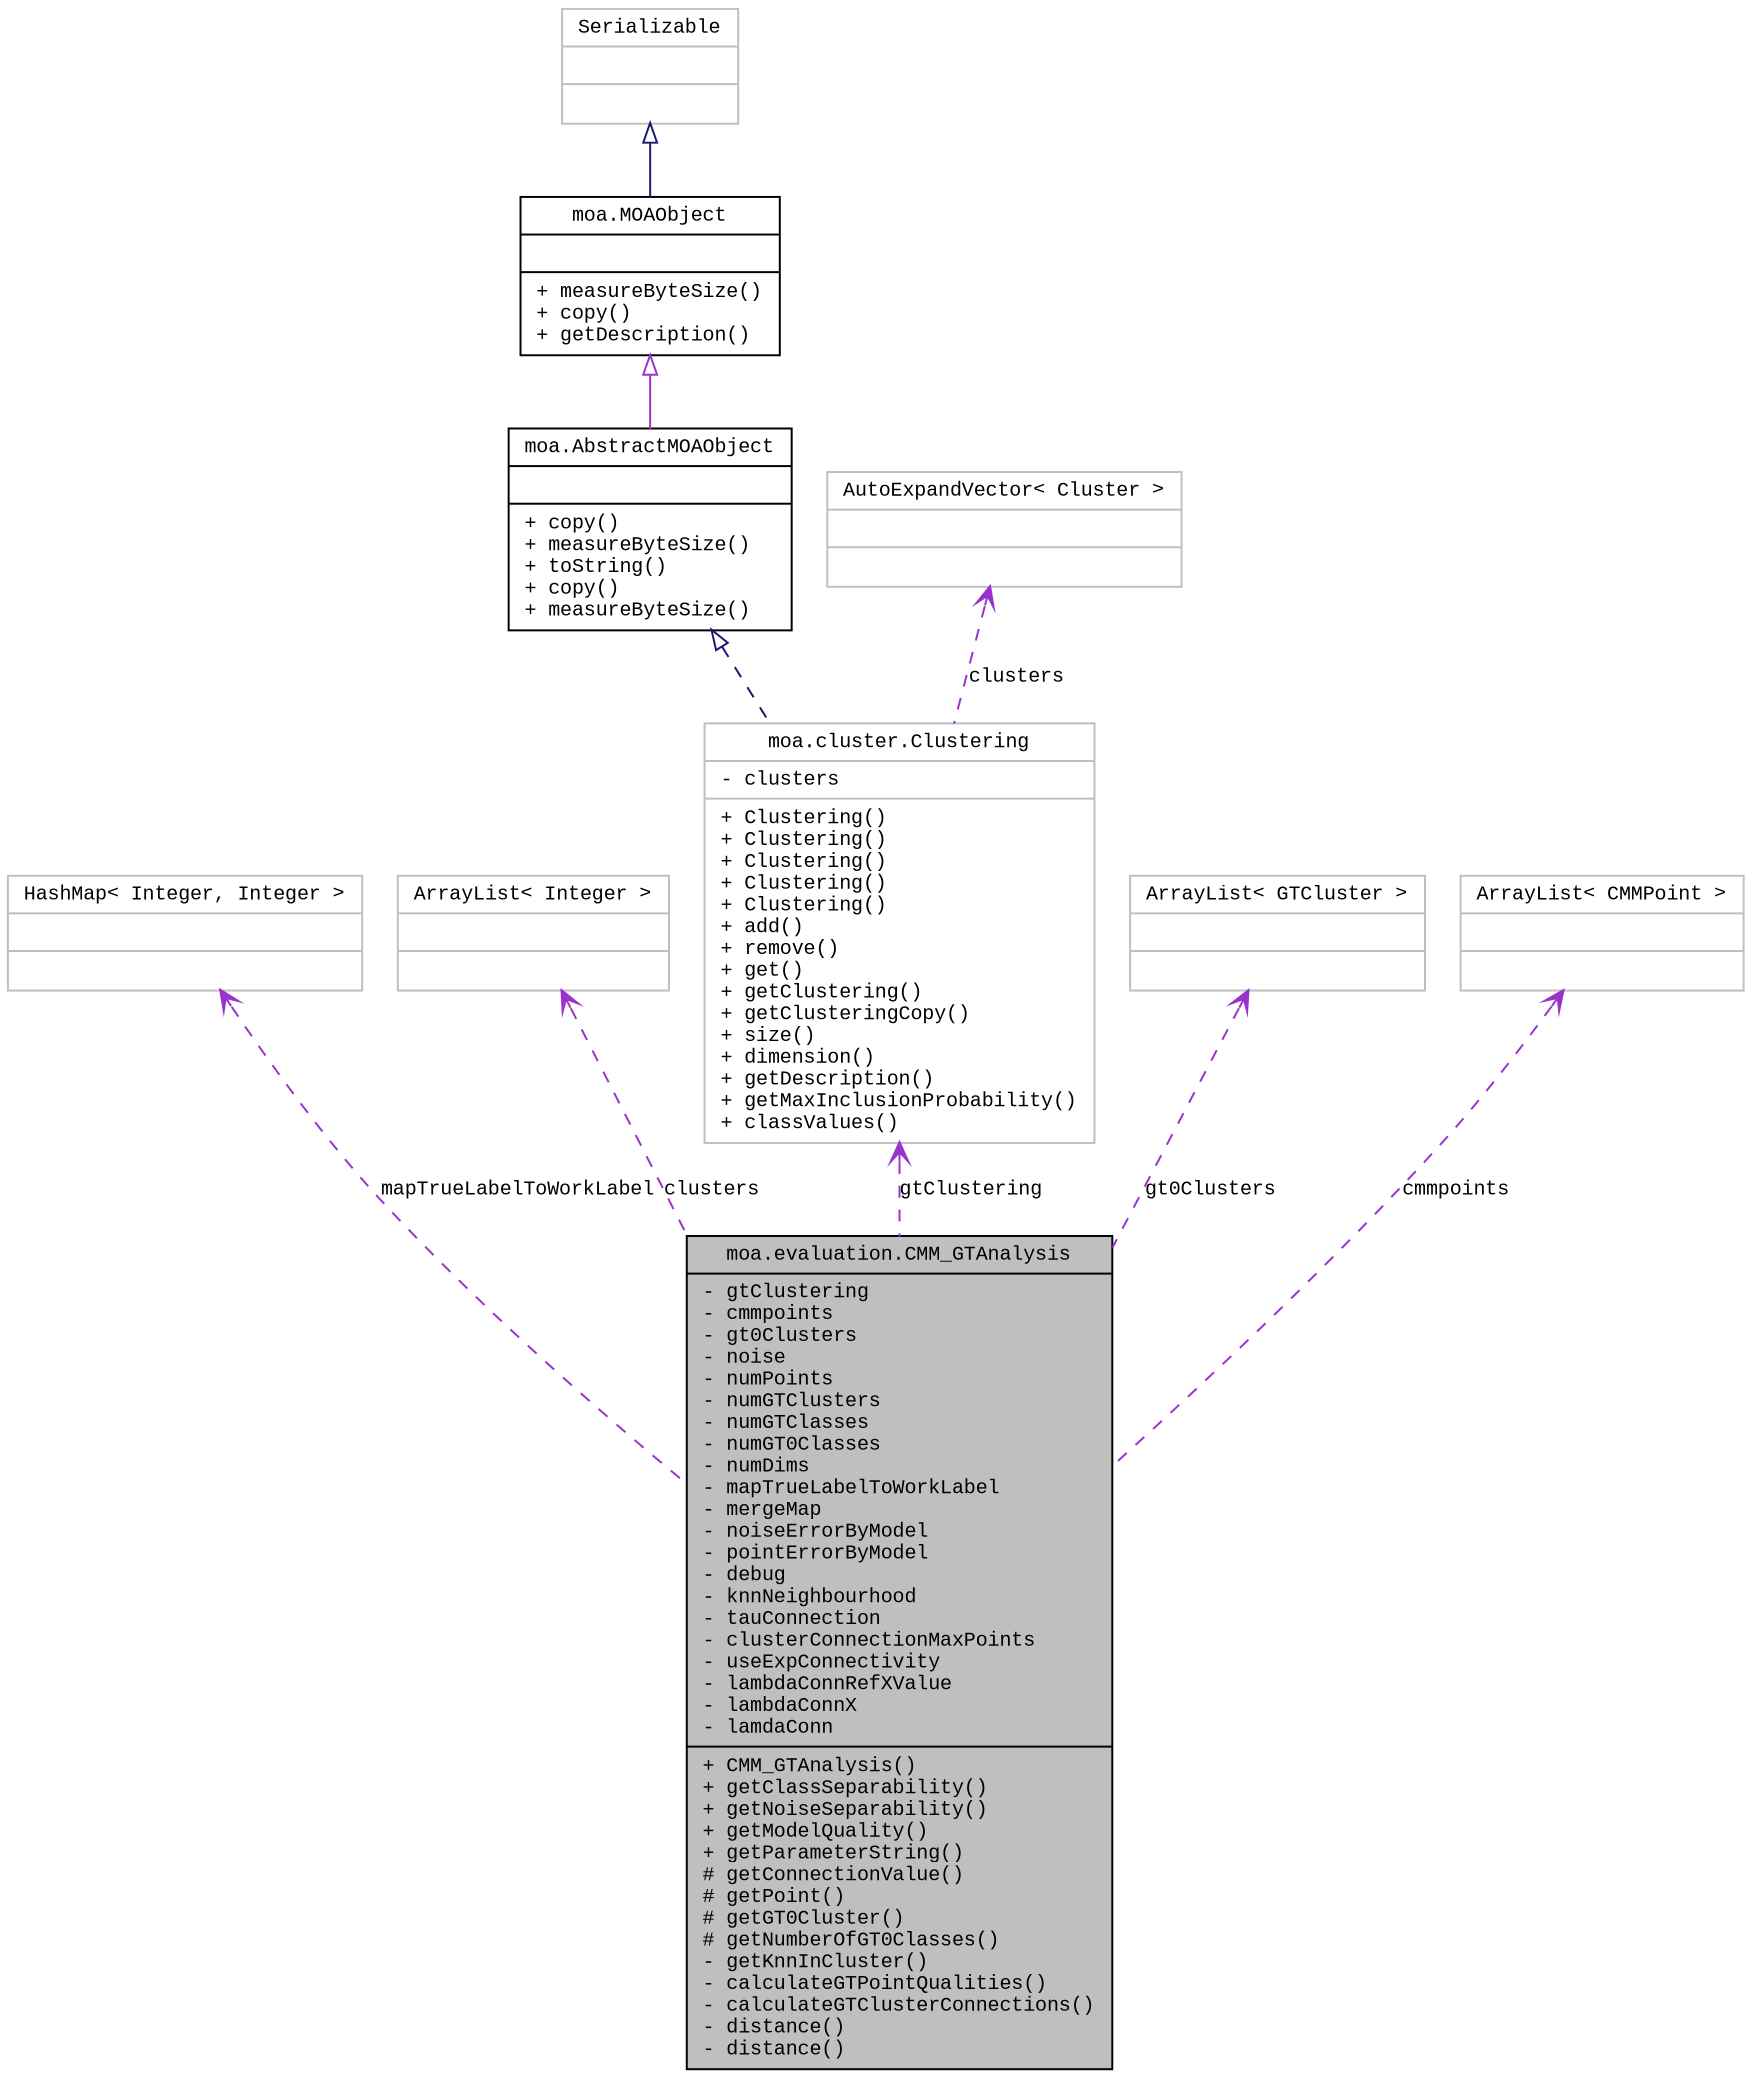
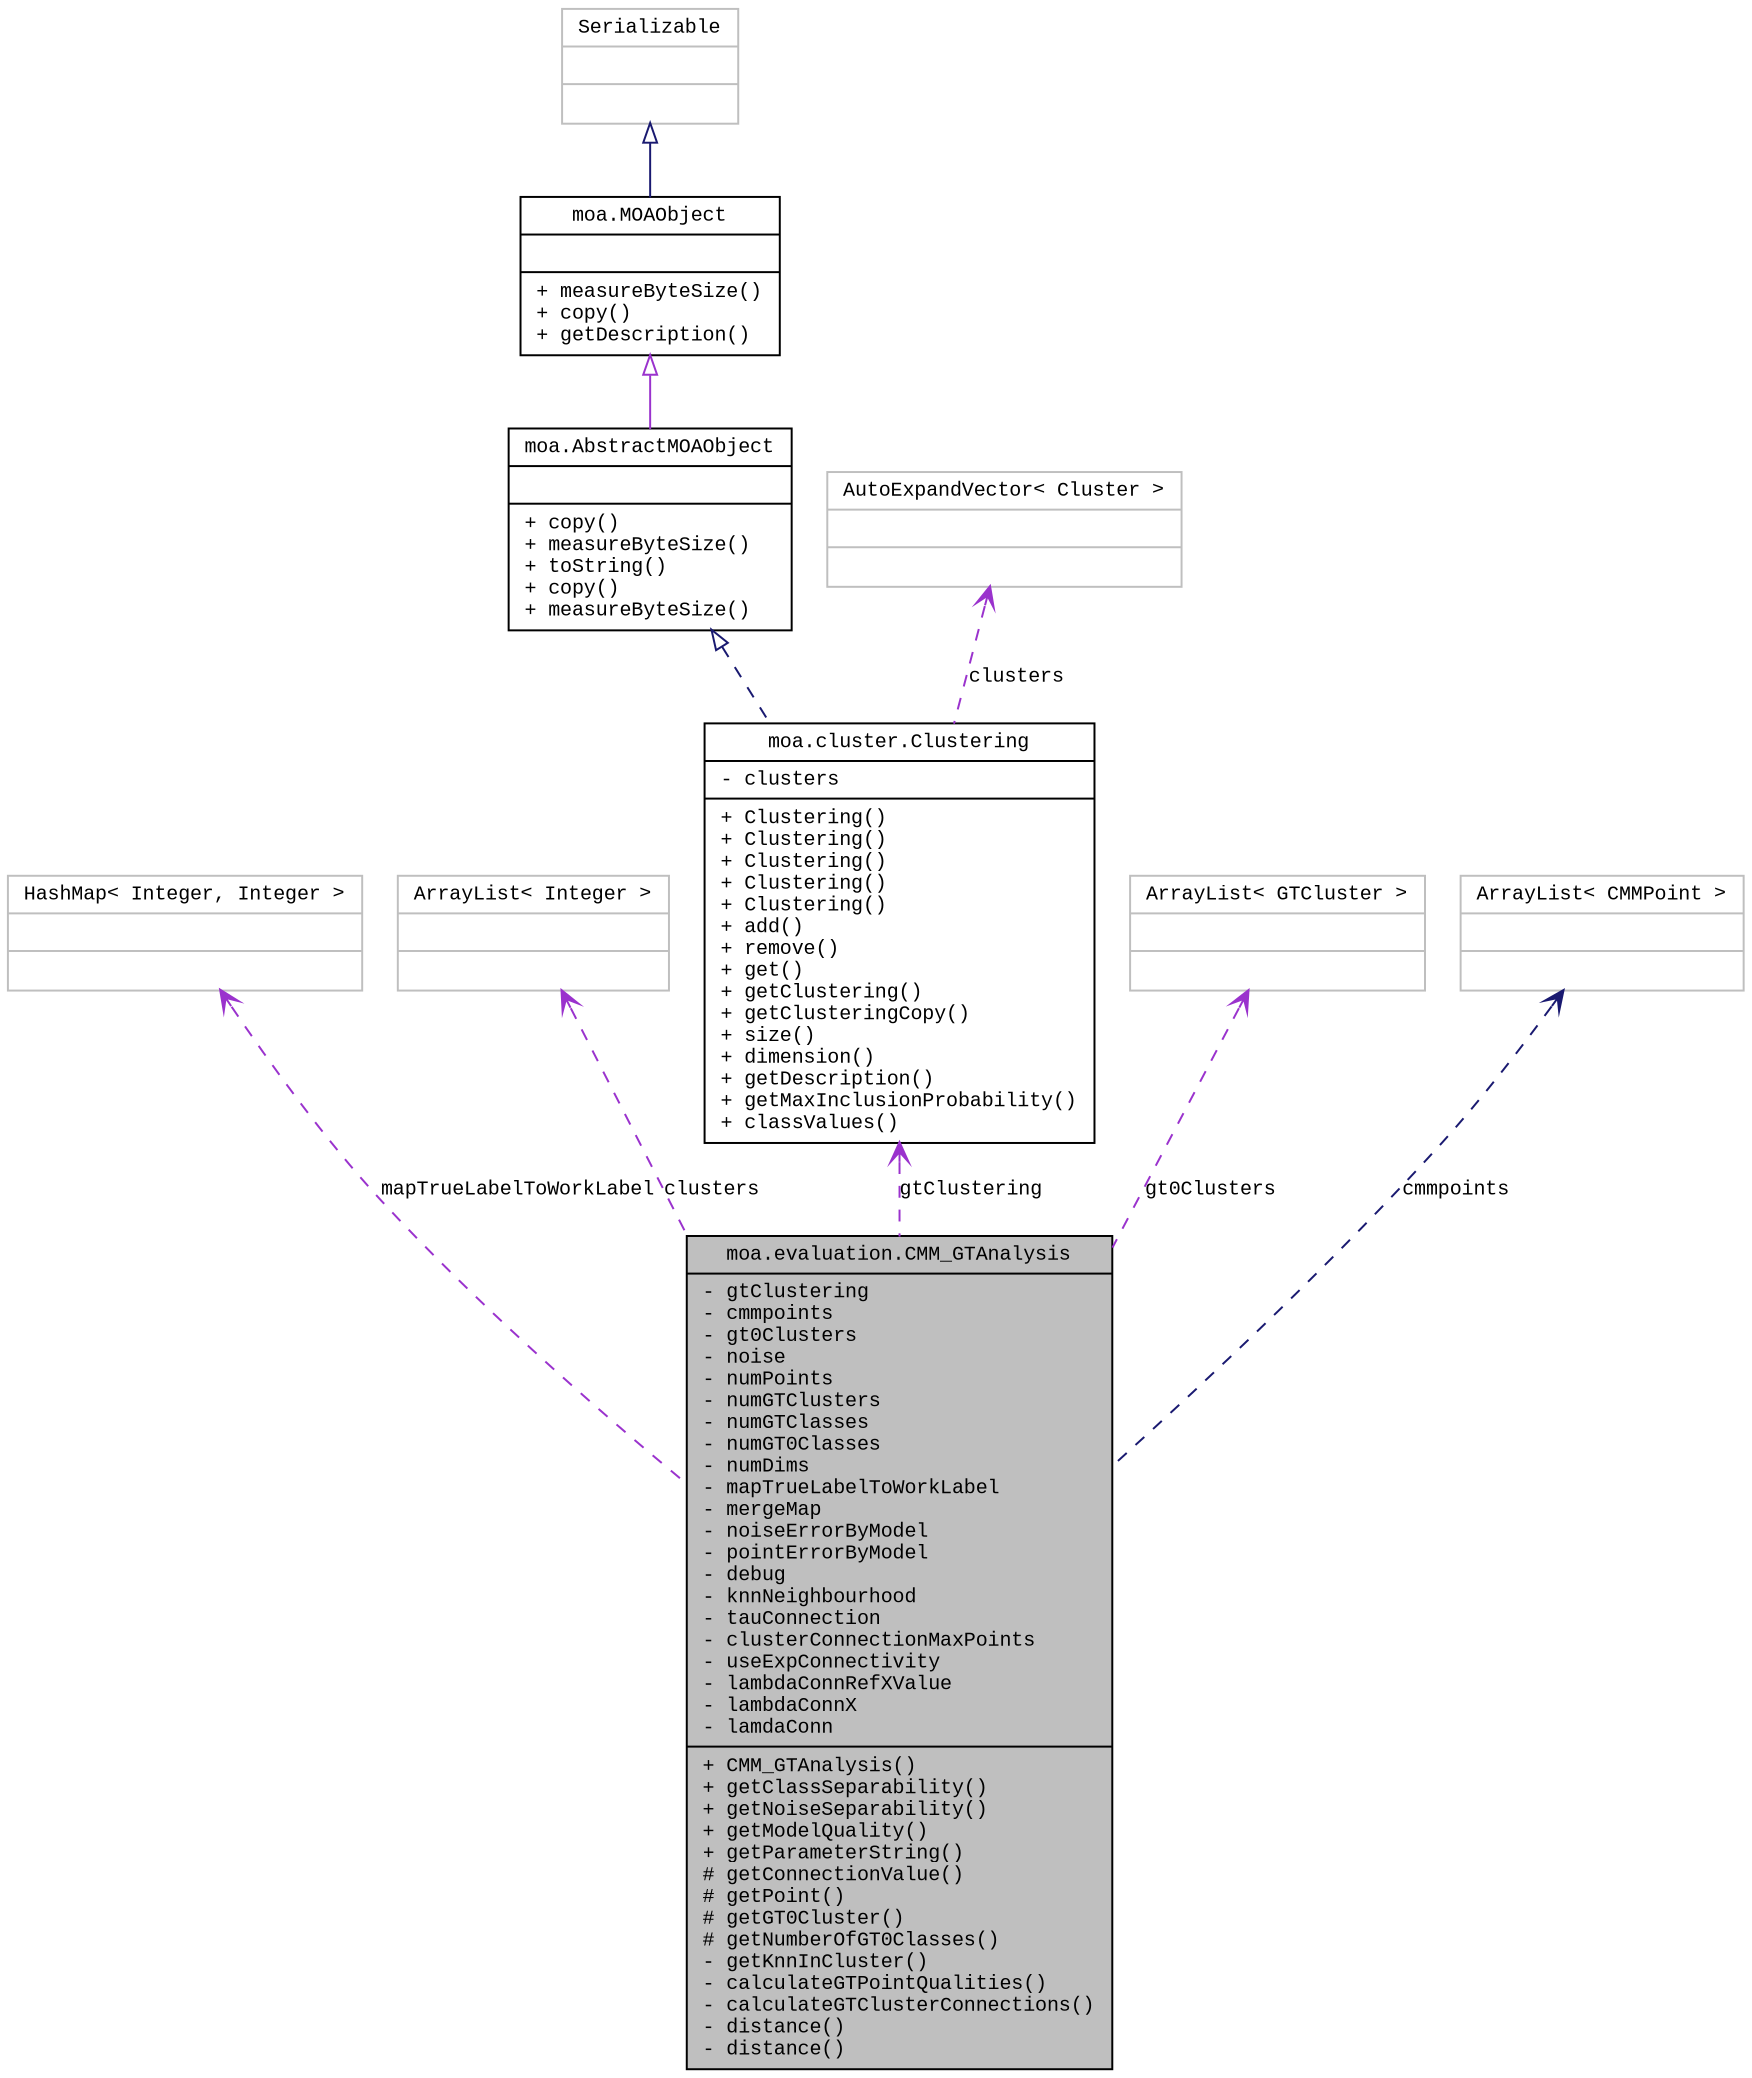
node "moa.cluster.Clustering": color grey75 -> black
edge "moa.evaluation.CMM_GTAnalysis" -> "ArrayList< CMMPoint >": color darkorchid3 -> midnightblue
